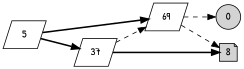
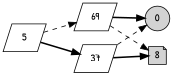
edge "69" -> "0": style dashed -> bold
edge "5" -> "69": style bold -> dashed
edge "37" -> "69": now "37" -> "0"
